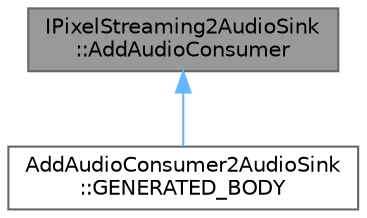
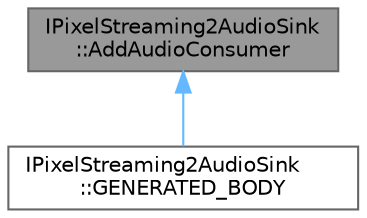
node "AddAudioConsumer2AudioSink ::GENERATED_BODY": label "AddAudioConsumer2AudioSink ::GENERATED_BODY" -> "IPixelStreaming2AudioSink ::GENERATED_BODY"
